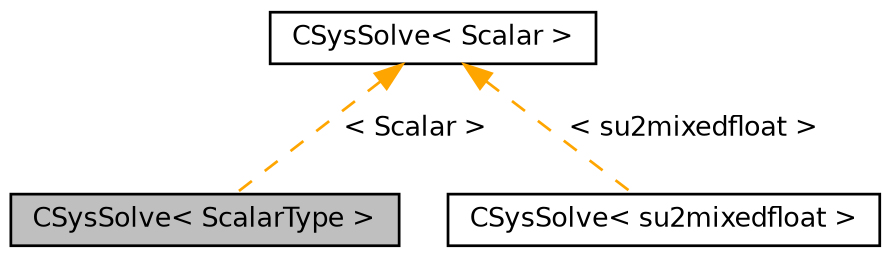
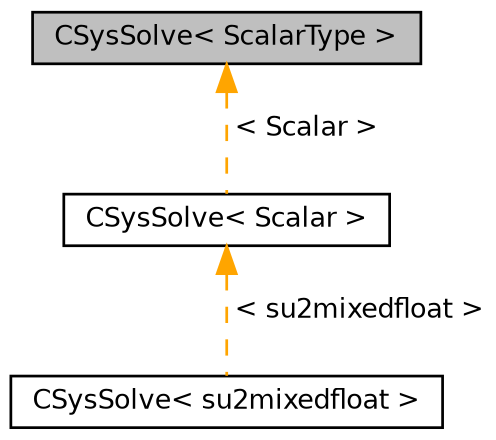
edge "CSysSolve< ScalarType >" -> "CSysSolve< Scalar >": reversed
